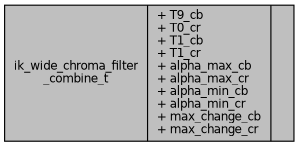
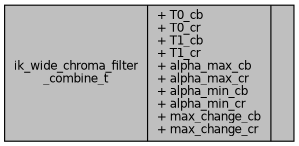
node "ik_wide_chroma_filter": text "+ T9_cb" -> "+ T0_cb"
